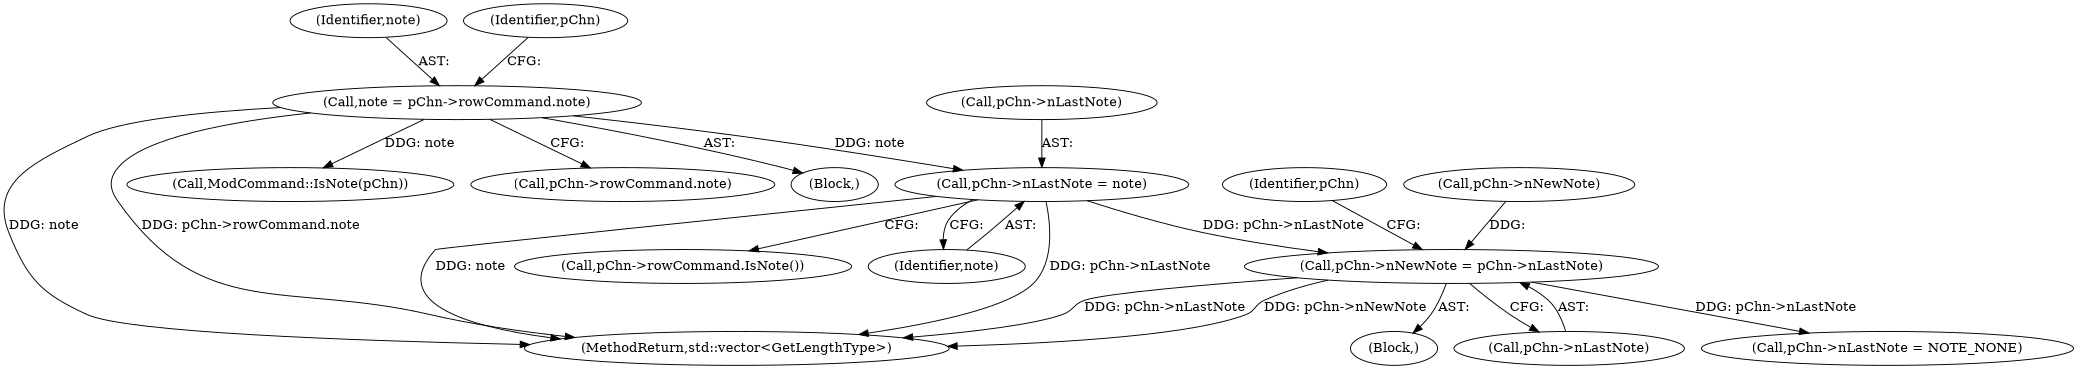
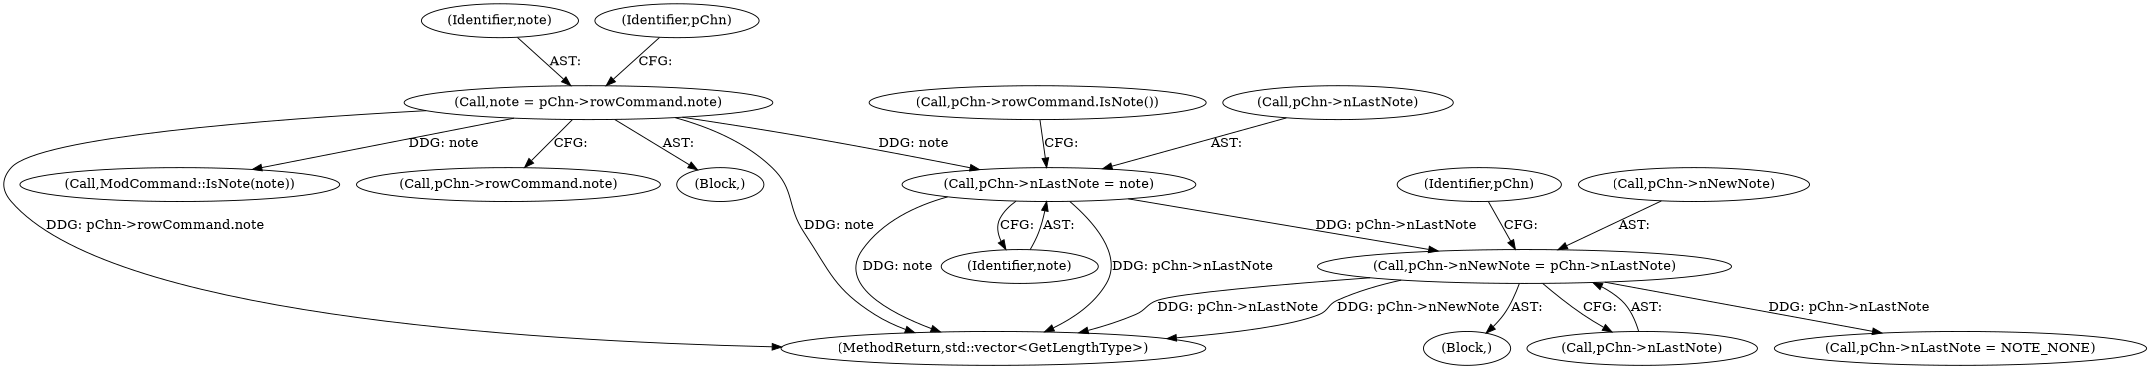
node "(Call,ModCommand::IsNote(pChn))": label "(Call,ModCommand::IsNote(pChn))" -> "(Call,ModCommand::IsNote(note))"
edge "(Call,pChn->nLastNote = note)" -> "(Call,pChn->rowCommand.IsNote())": reversed
edge "(Call,pChn->nNewNote)" -> "(Call,pChn->nNewNote = pChn->nLastNote)": label "DDG: " -> "AST: "
